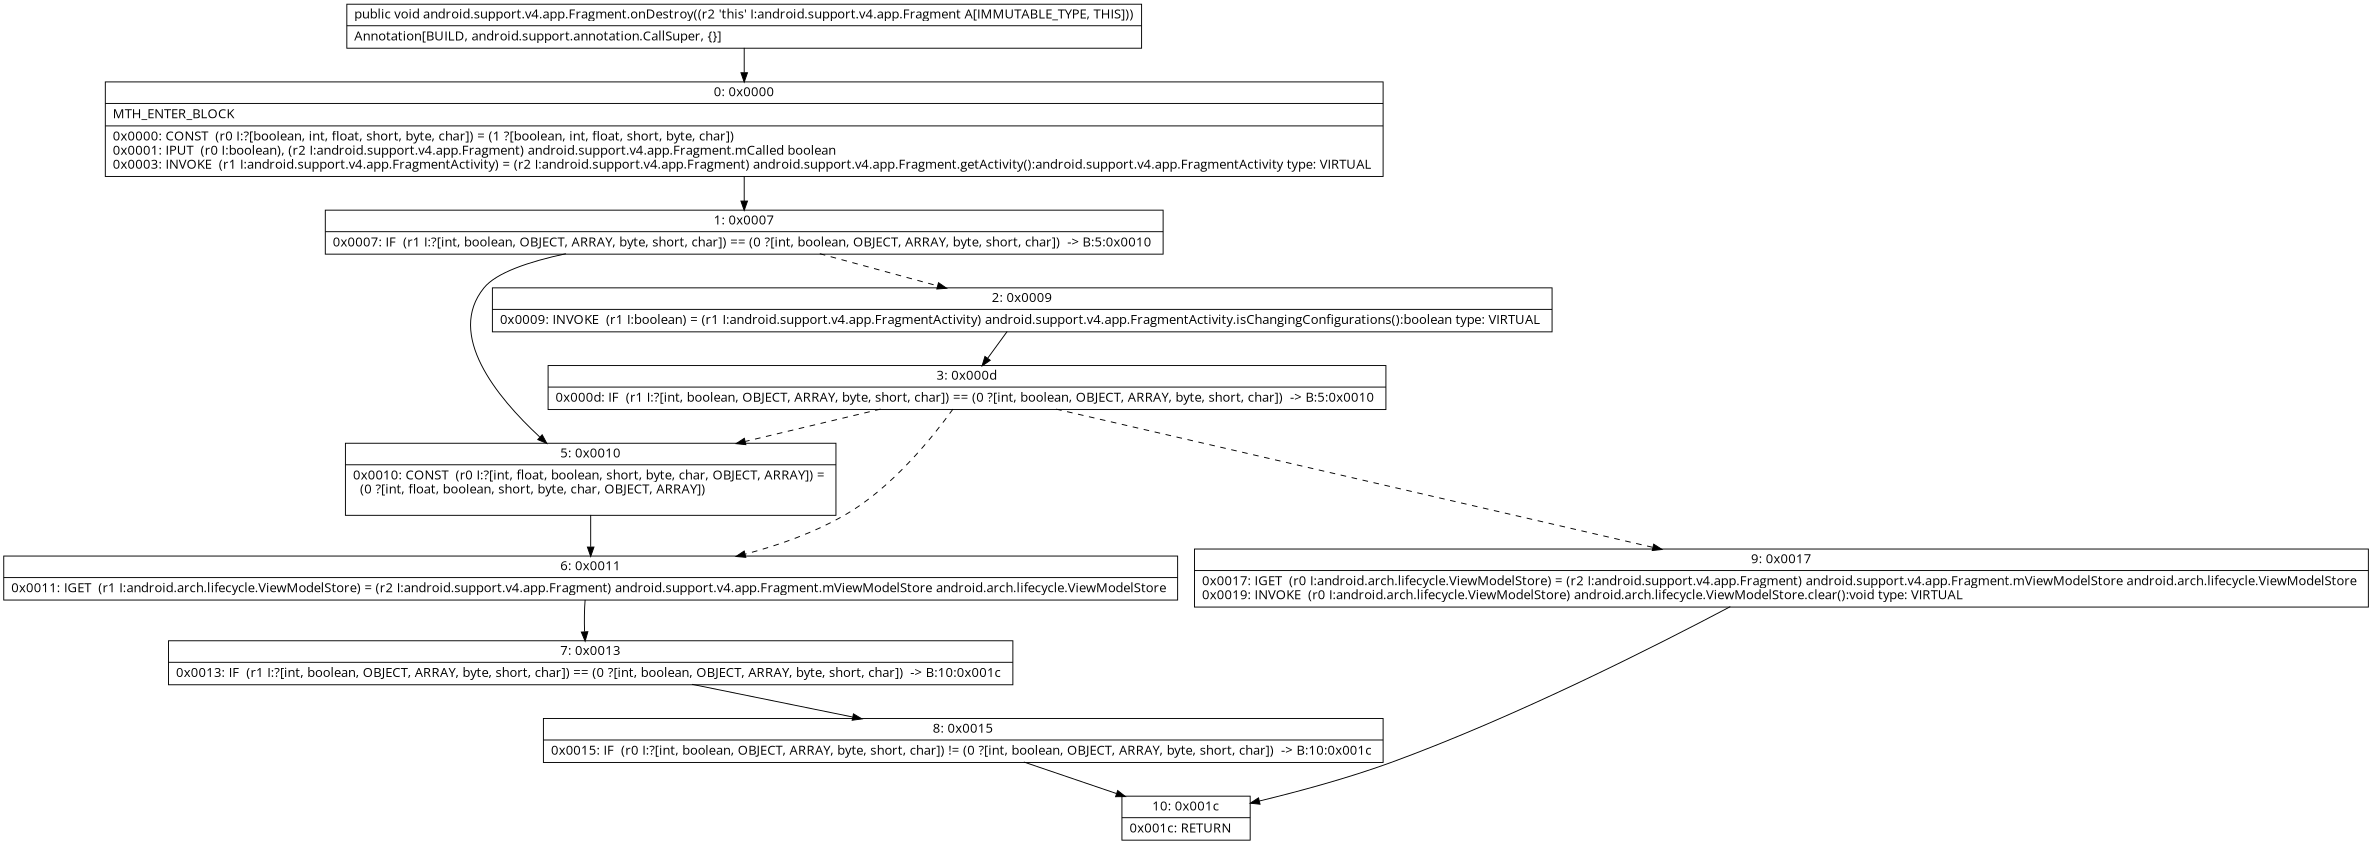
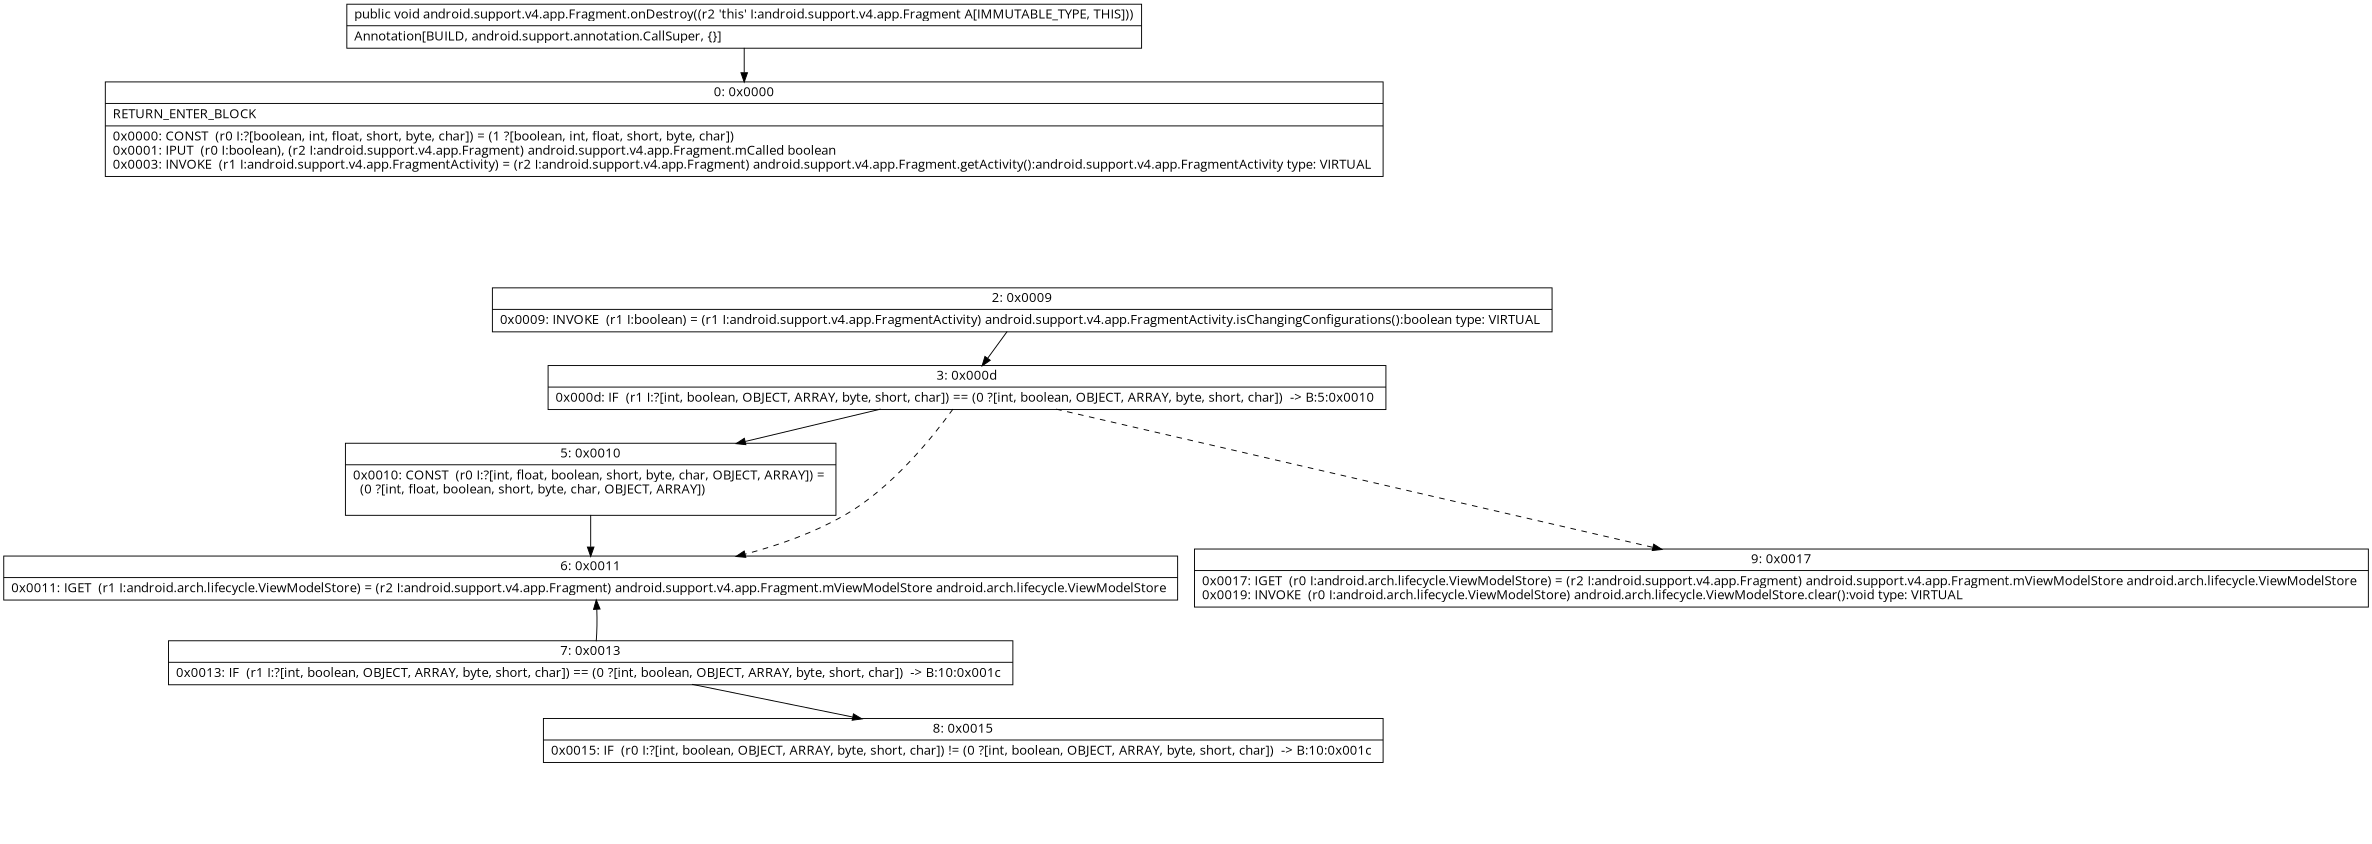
node "0: 0x0000": text "MTH_ENTER_BLOCK" -> "RETURN_ENTER_BLOCK"
node "1: 0x0007": removed
edge "3: 0x000d" -> "5: 0x0010": style dashed -> solid
edge "6: 0x0011" -> "7: 0x0013": reversed
node "10: 0x001c": removed
